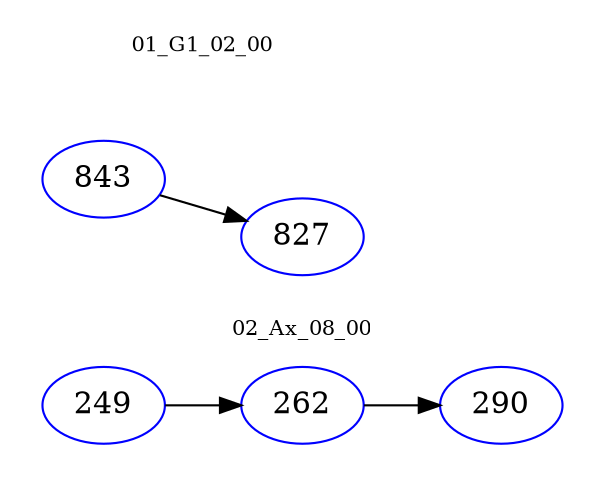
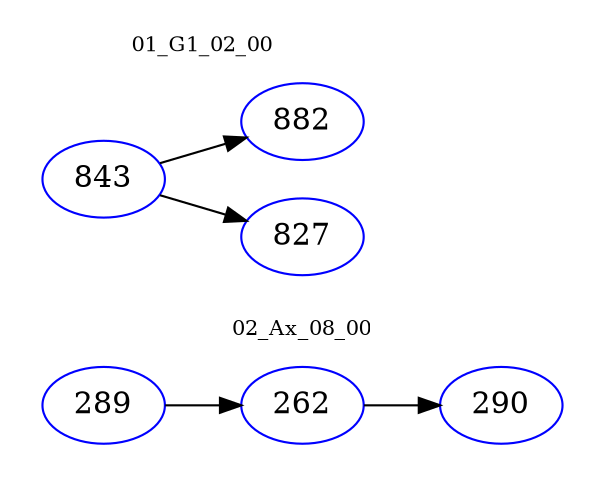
node "882": added
node "249": label "249" -> "289"
